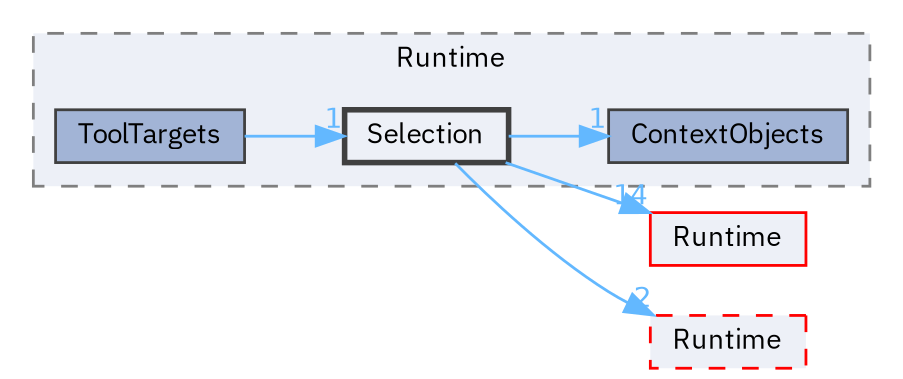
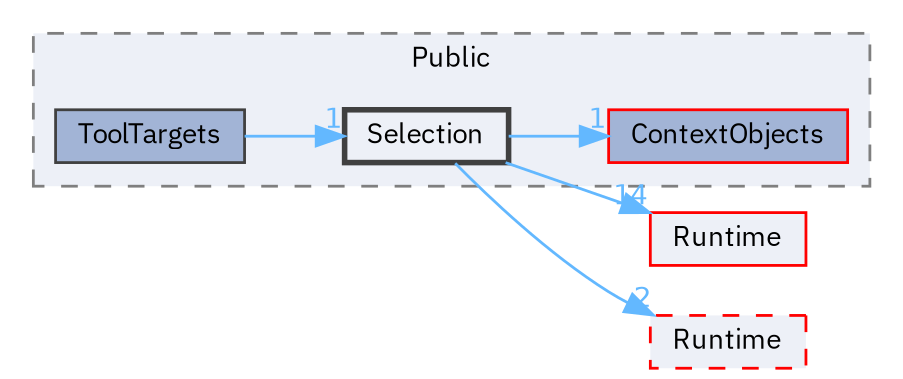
cluster "Runtime": label "Runtime" -> "Public"
node "ContextObjects": color grey25 -> red
